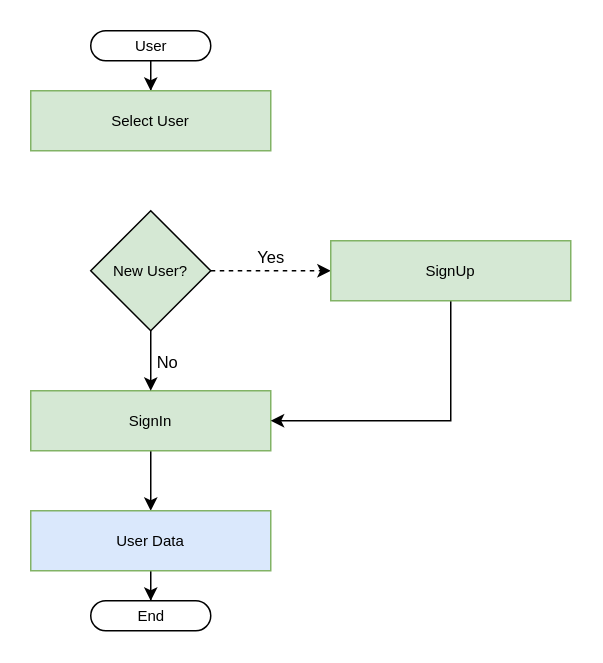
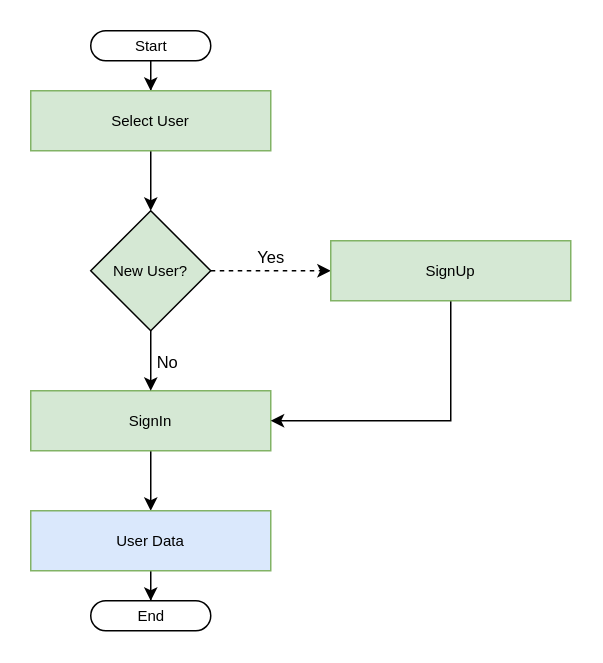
node "User": label "User" -> "Start"
edge "Select User" -> "New User?": added
